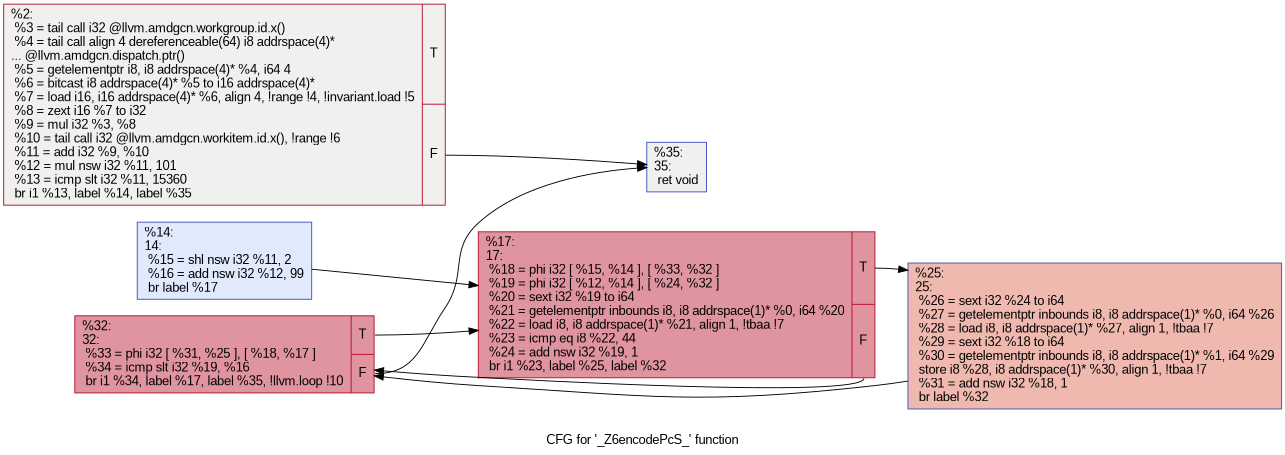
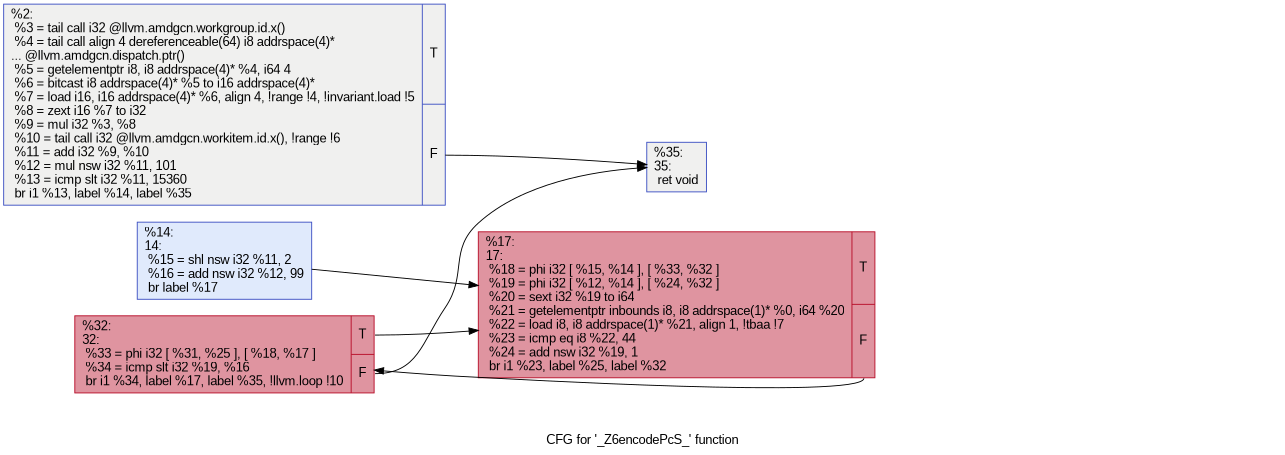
node "%2:": color #b70d28ff -> #3d50c3ff
node "%25:": removed
